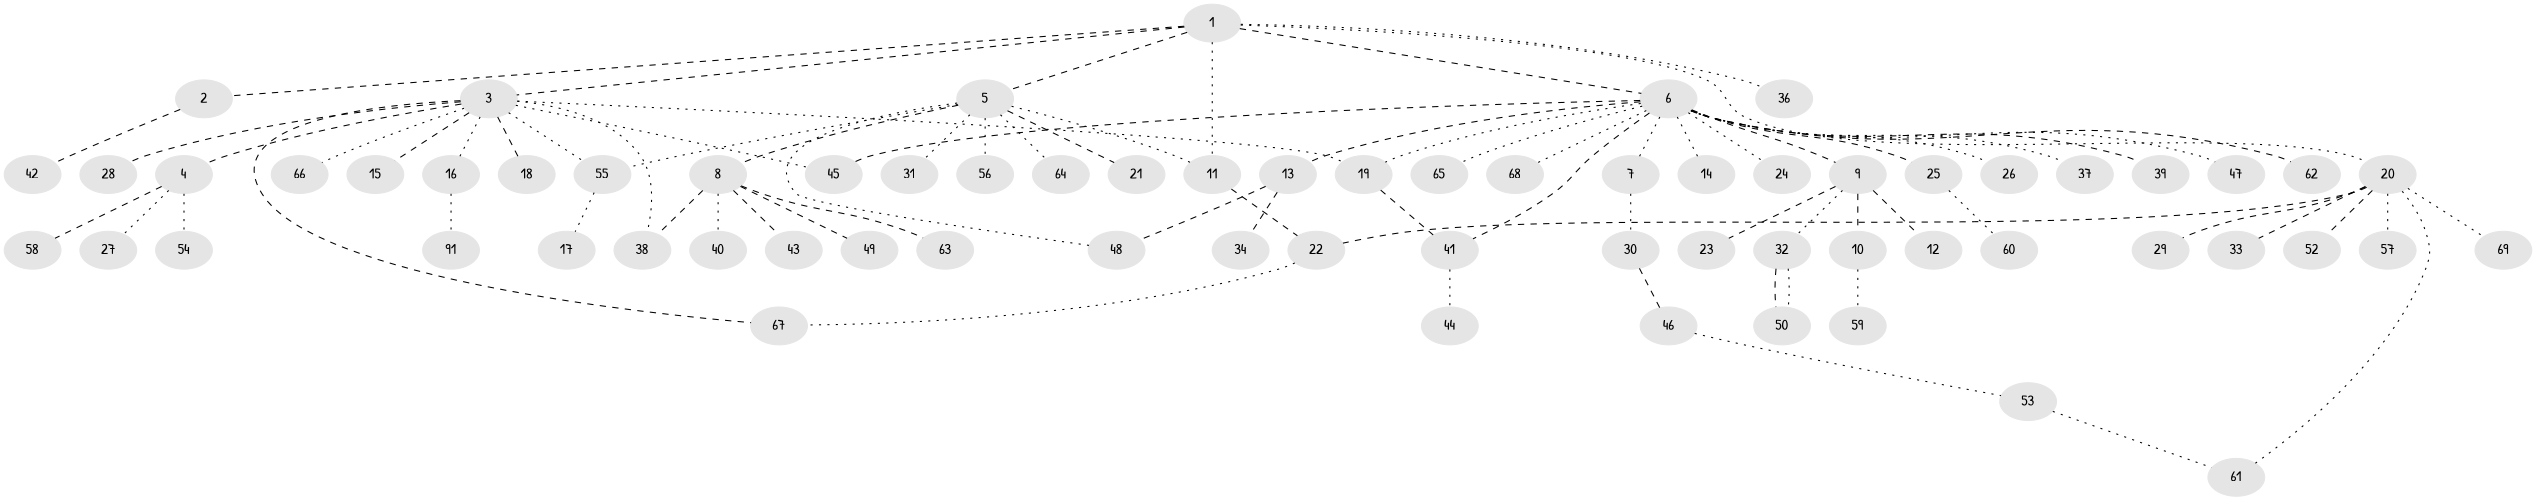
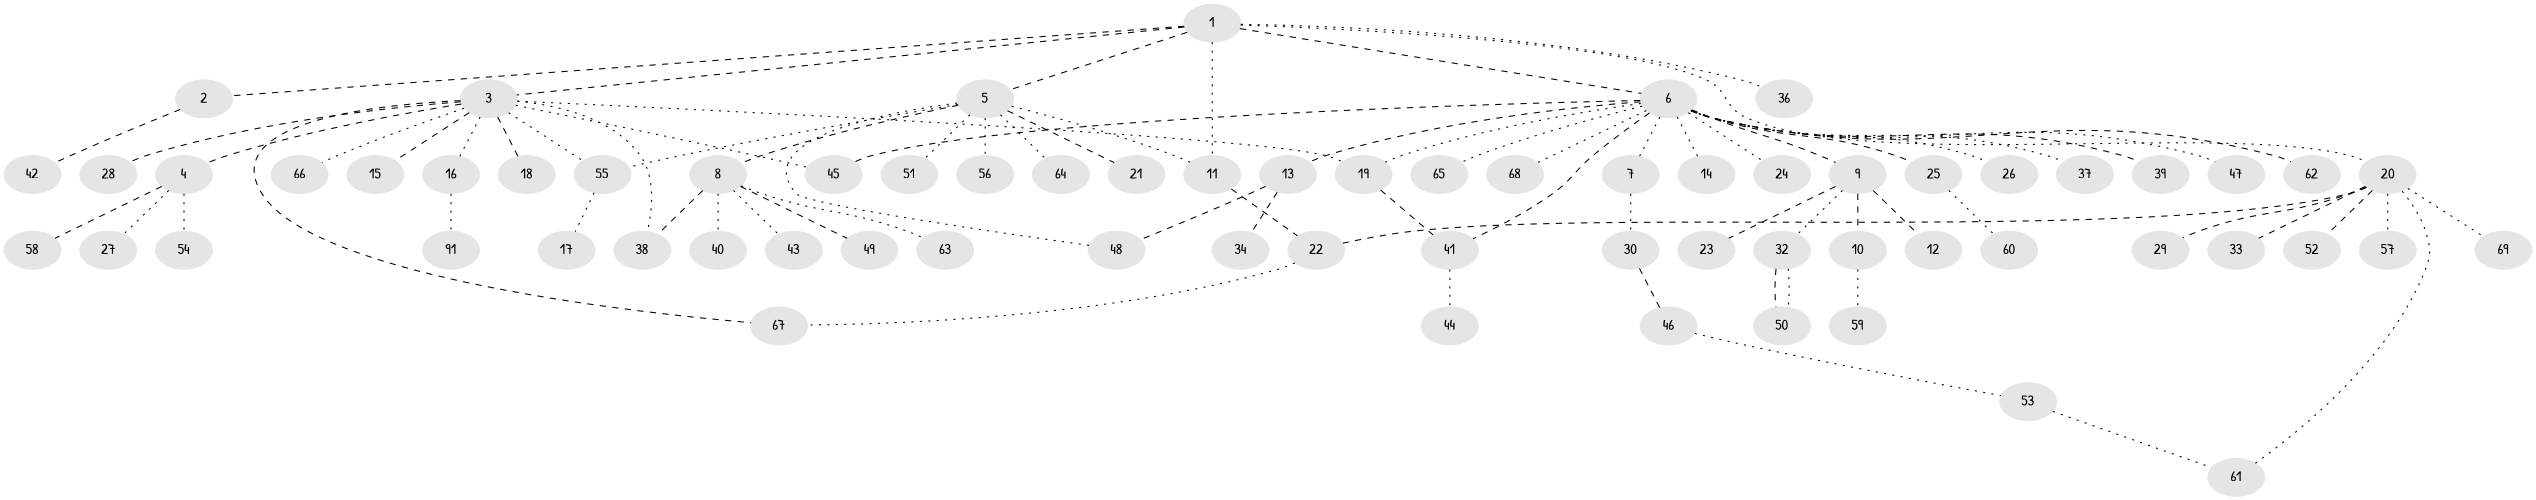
node "31": label "31" -> "51"
edge "8" -- "63": style dashed -> dotted
edge "8" -- "43": style dashed -> dotted
